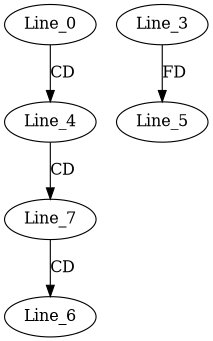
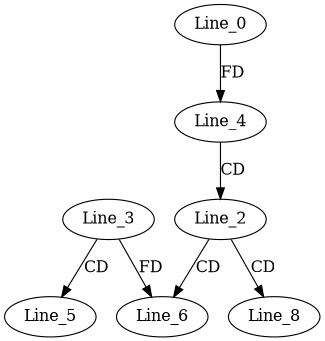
edge "Line_0" -> "Line_4": label "CD" -> "FD"
edge "Line_3" -> "Line_5": label "FD" -> "CD"
node "Line_7": label "Line_7" -> "Line_2"
edge "Line_3" -> "Line_6": added, label "FD"
node "Line_8": added
